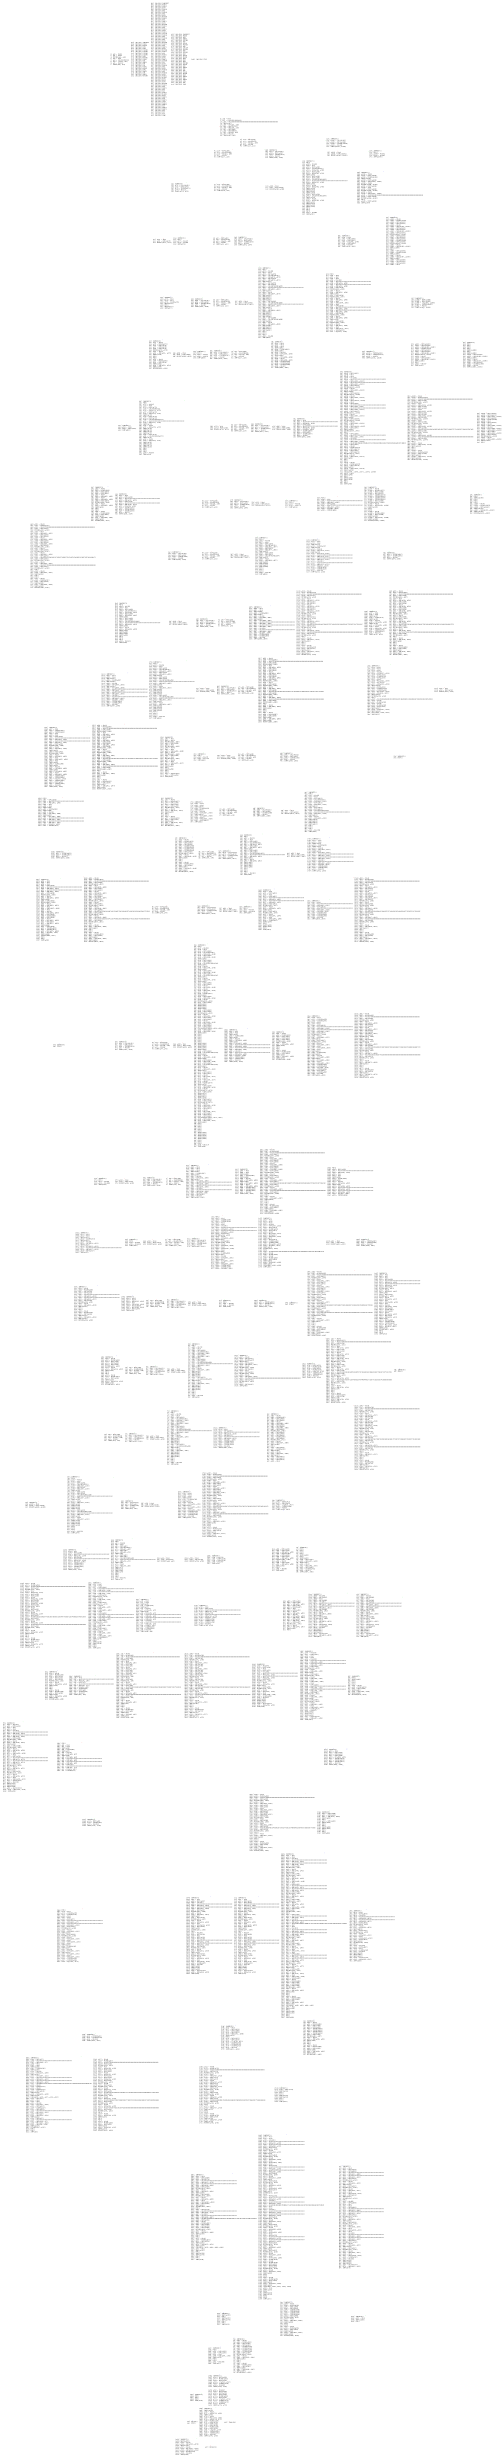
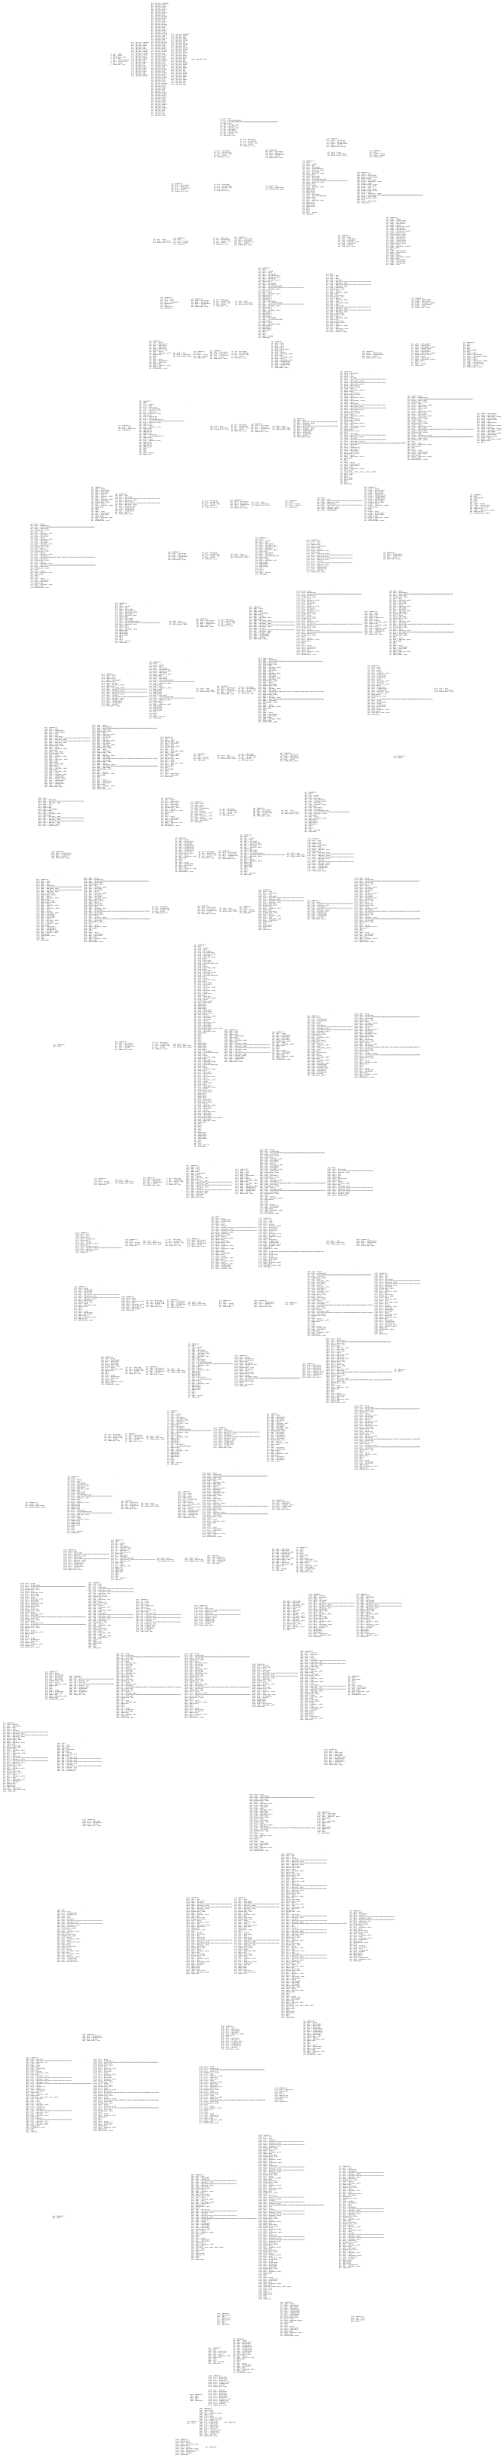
node "883: JUMPDEST() 884: STOP()": added
